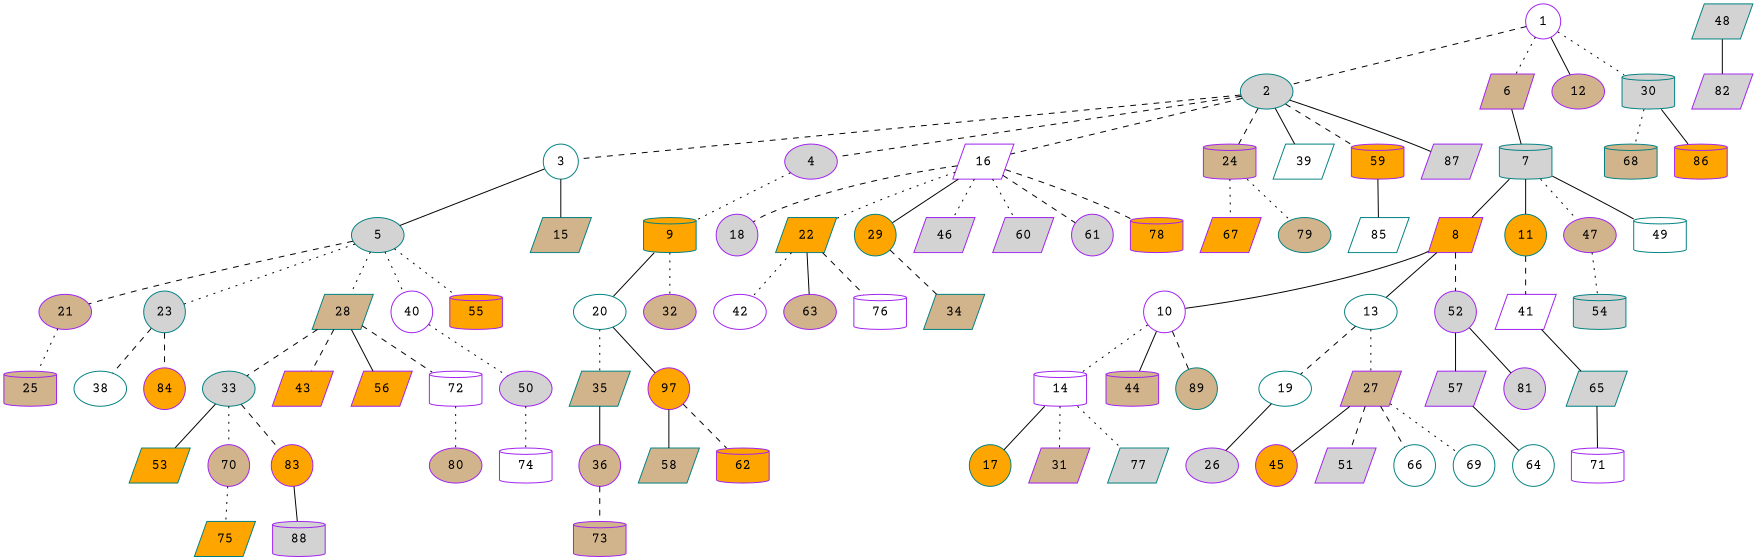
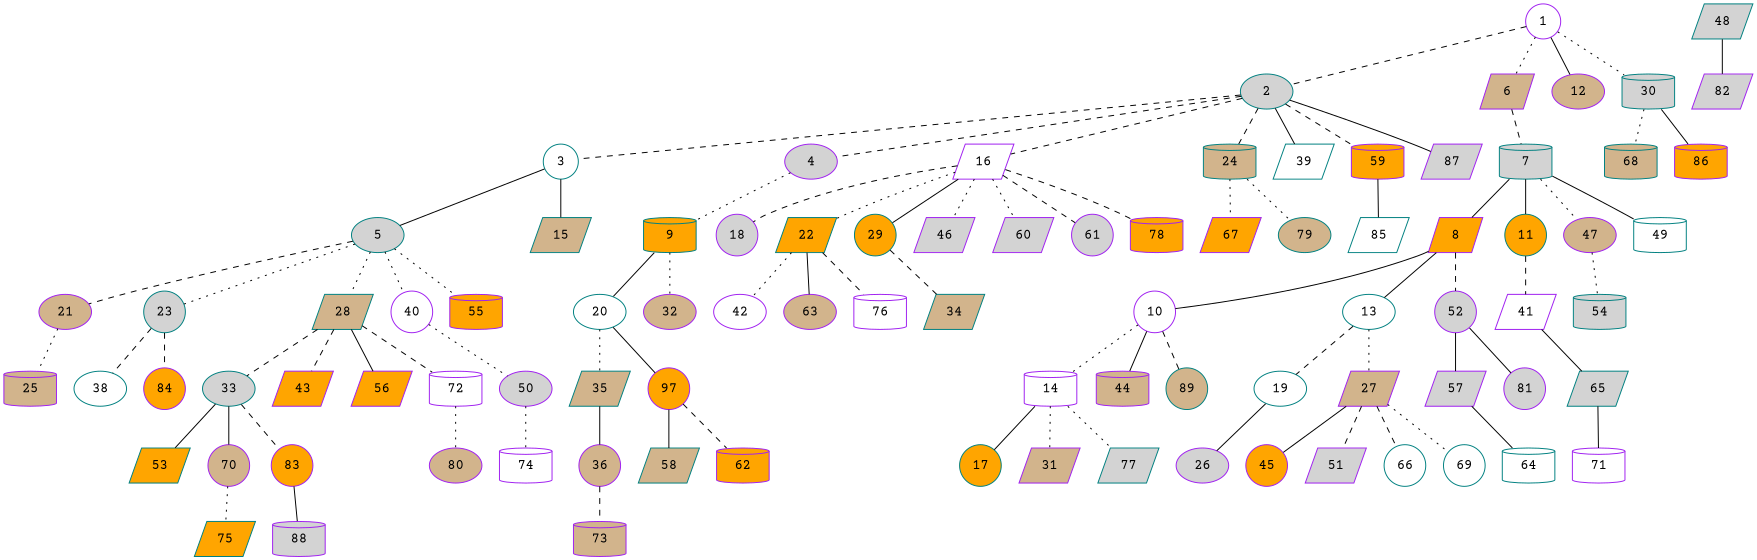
edge "6" -- "7": style solid -> dashed
node "24": color purple -> teal
edge "33" -- "70": style dotted -> solid
node "64": shape circle -> cylinder
